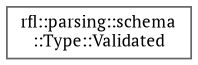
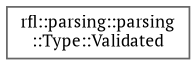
node "rfl::parsing::schema ::Type::Validated": label "rfl::parsing::schema ::Type::Validated" -> "rfl::parsing::parsing ::Type::Validated"
